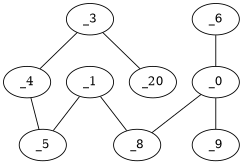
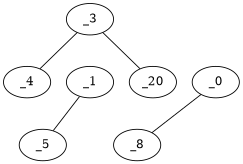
node "_6": removed
edge "_4" -- "_5": removed
edge "_1" -- "_8": removed
node "_9": removed
